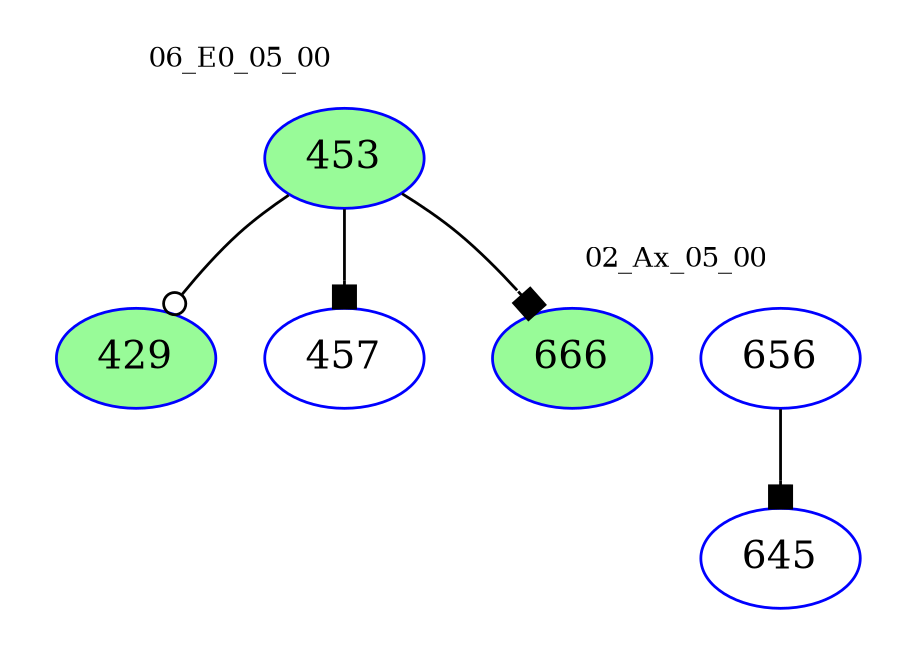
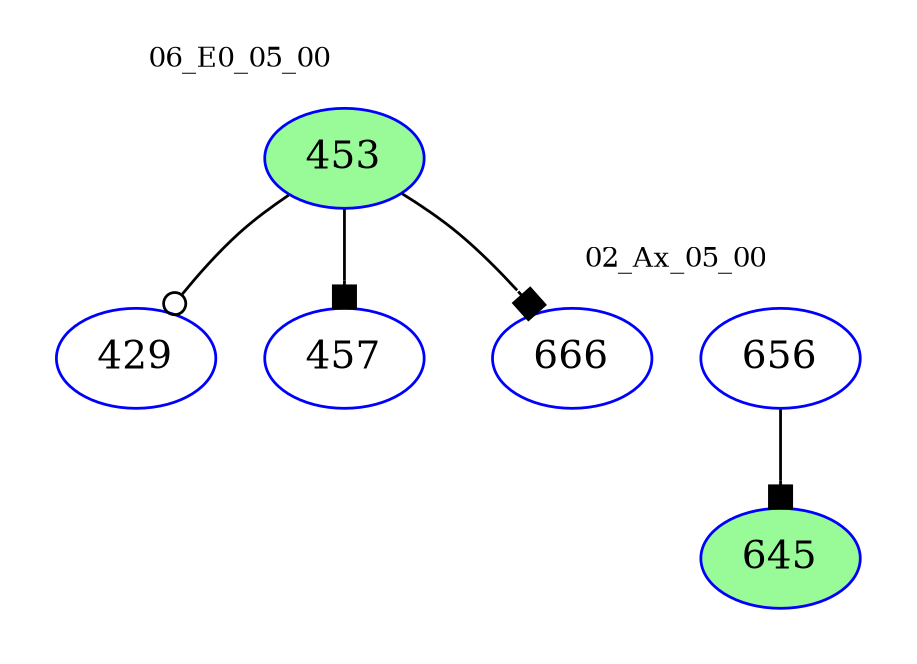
node "429": fillcolor palegreen -> white
node "666": fillcolor palegreen -> white
node "645": fillcolor white -> palegreen
